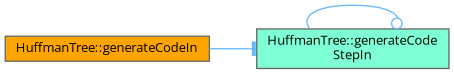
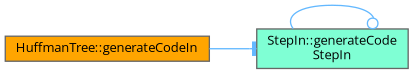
node "HuffmanTree::generateCode StepIn": label "HuffmanTree::generateCode StepIn" -> "StepIn::generateCode StepIn"
